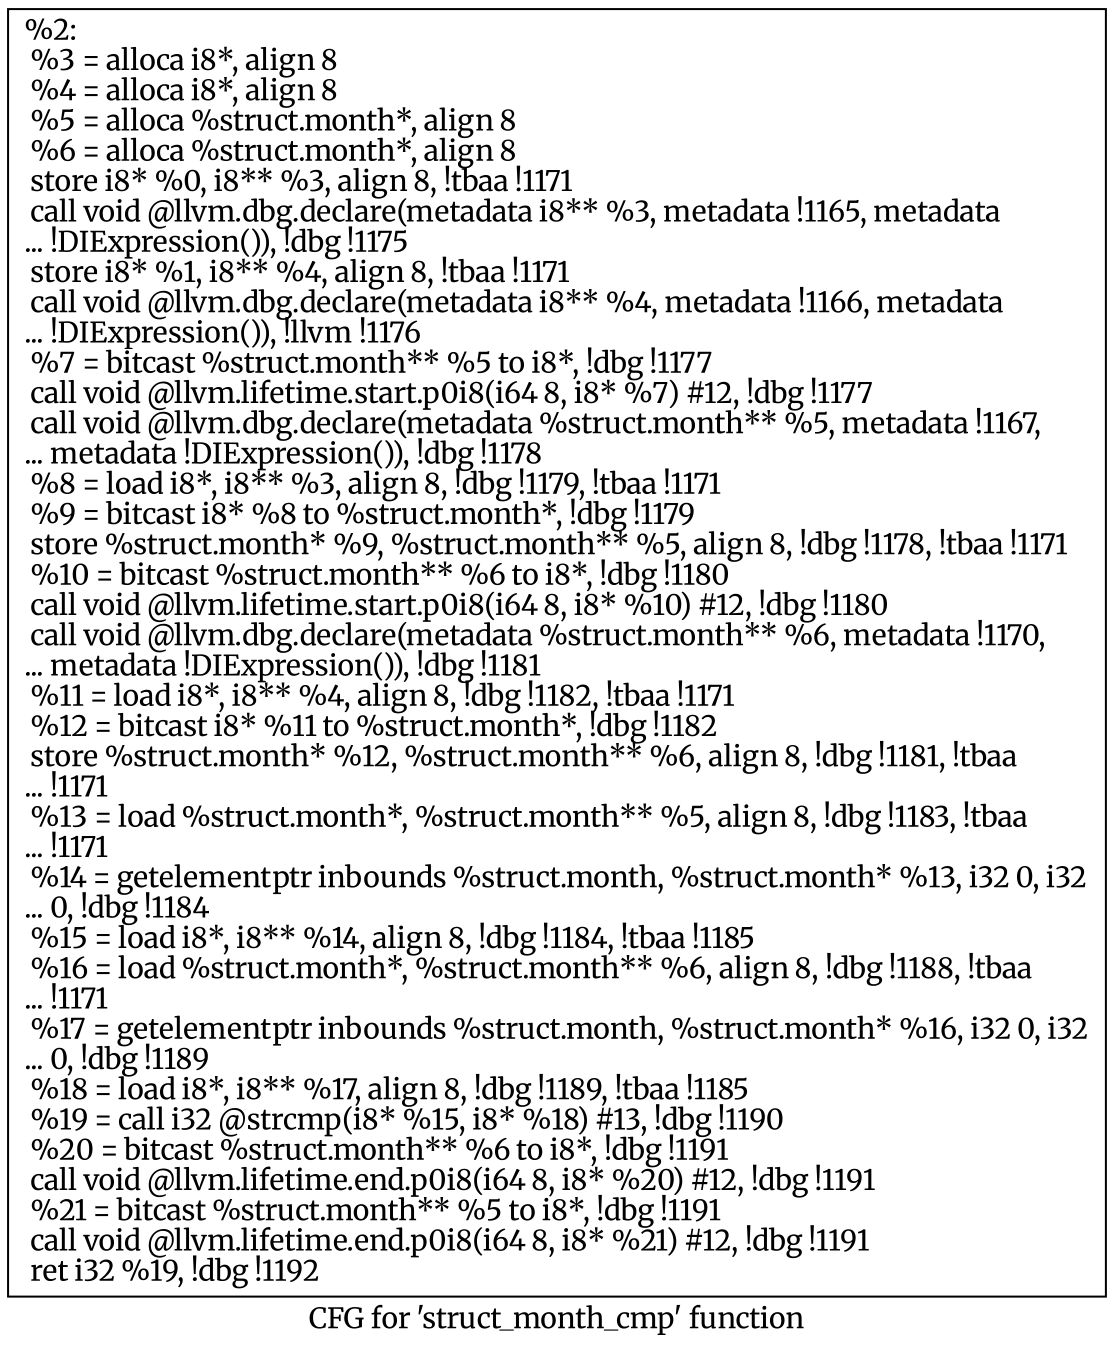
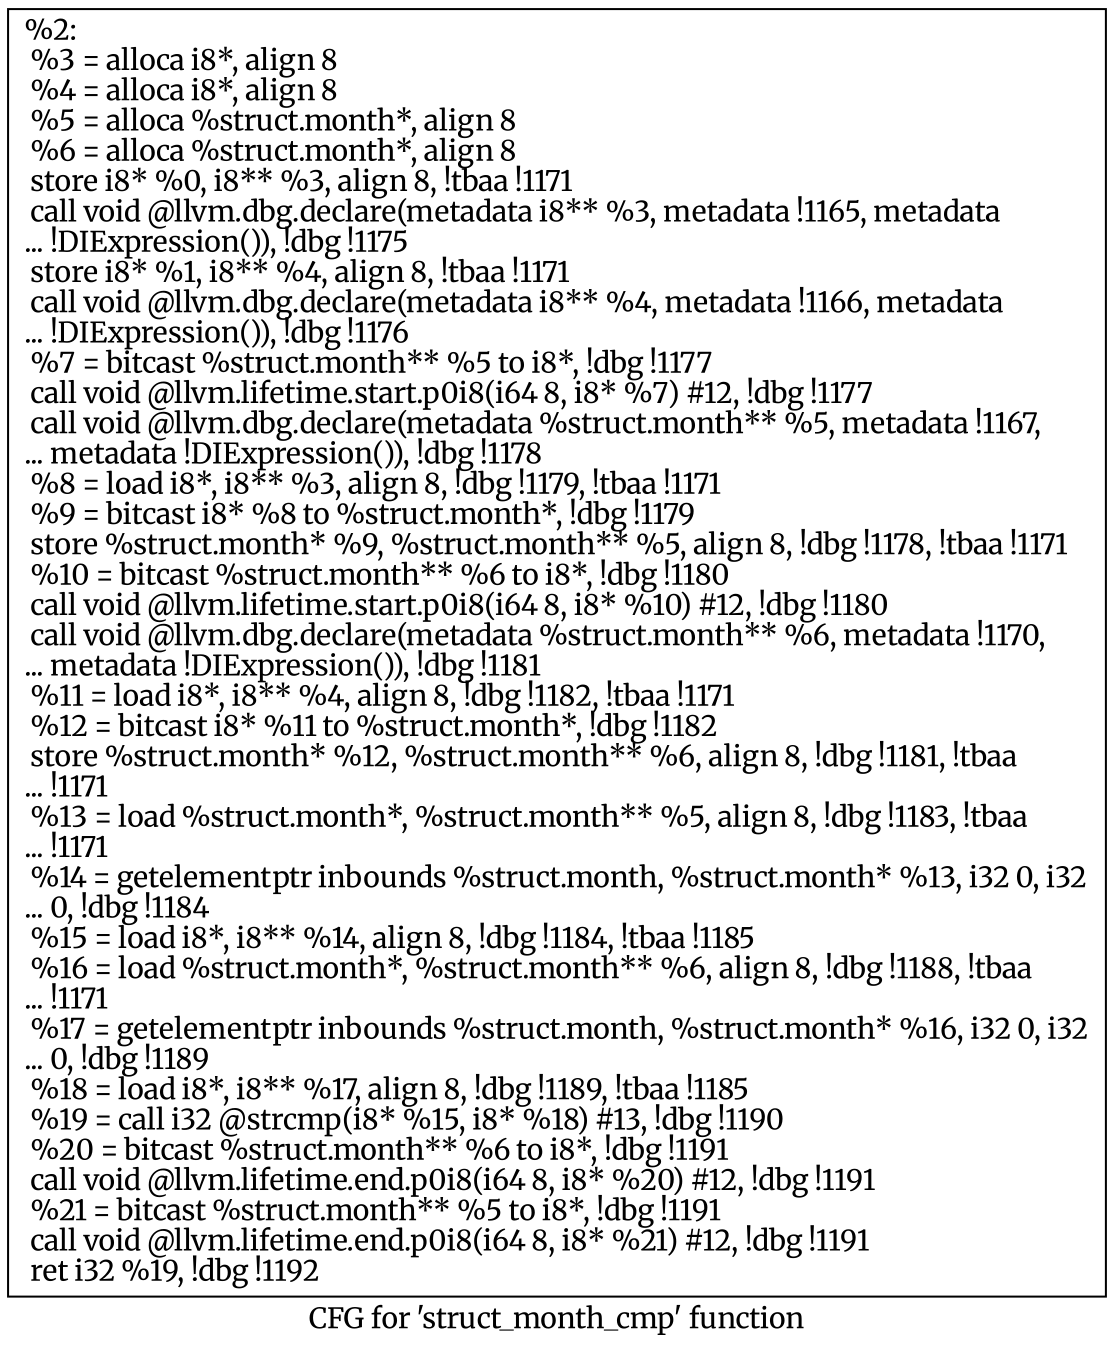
node "%2:": text "... !DIExpression()), !llvm !1176" -> "... !DIExpression()), !dbg !1176"
